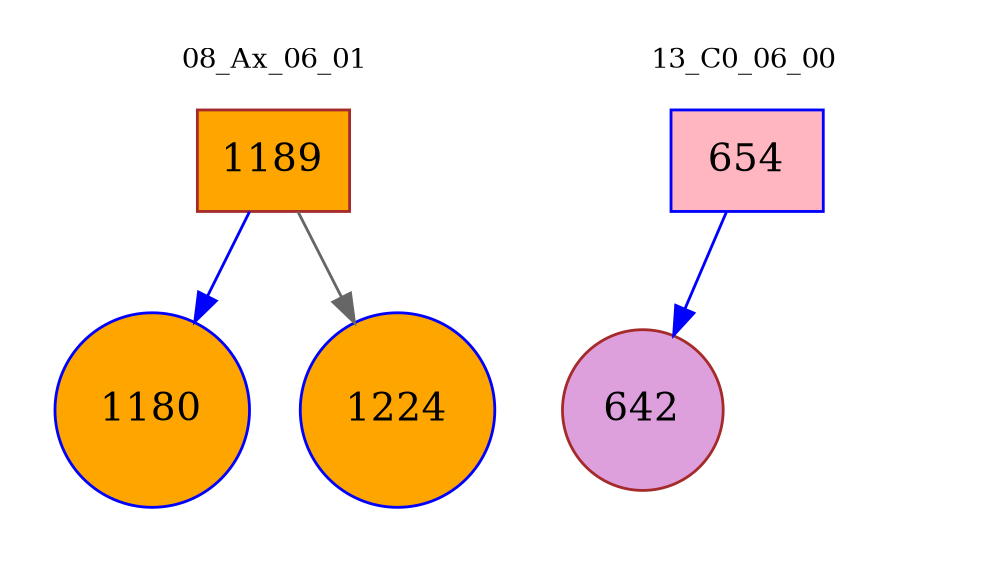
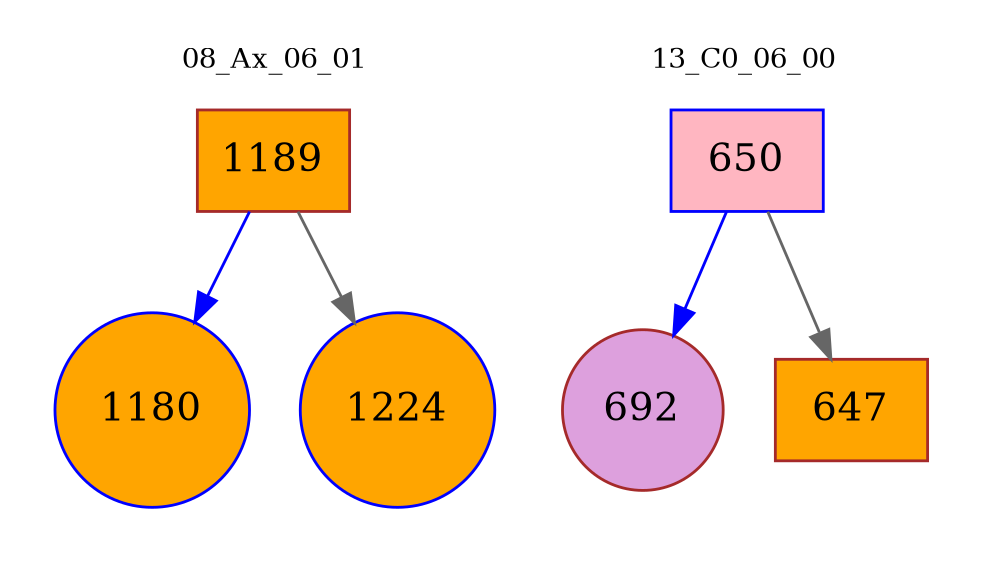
node "654": label "654" -> "650"
node "642": label "642" -> "692"
node "647": added
